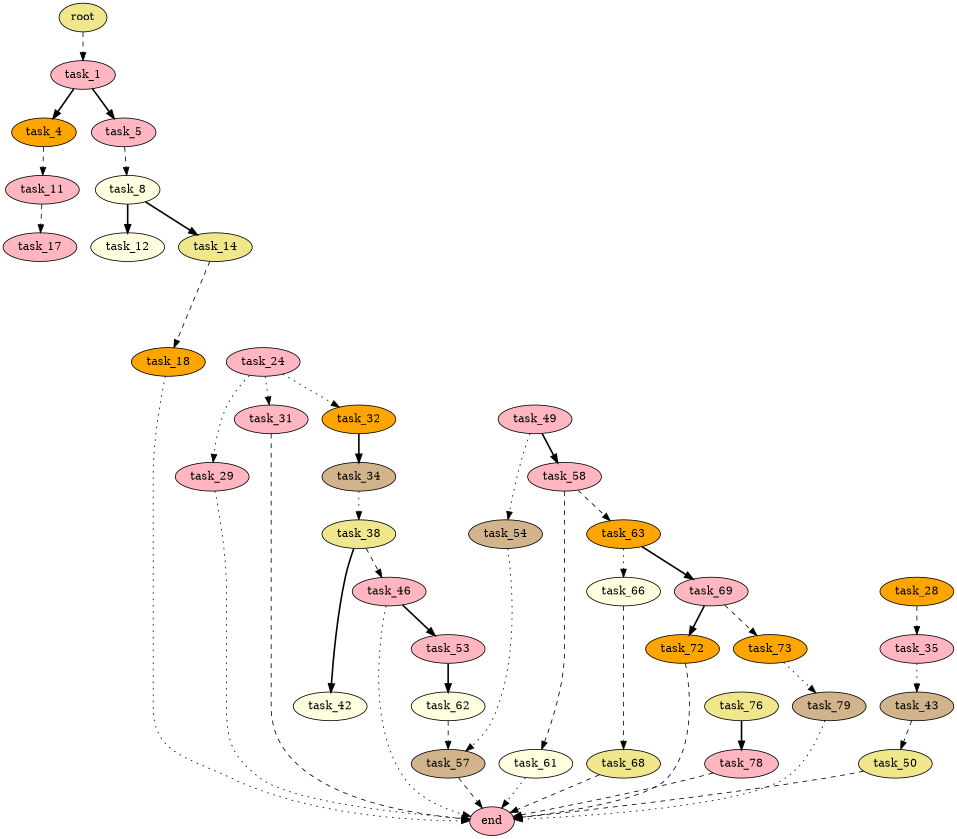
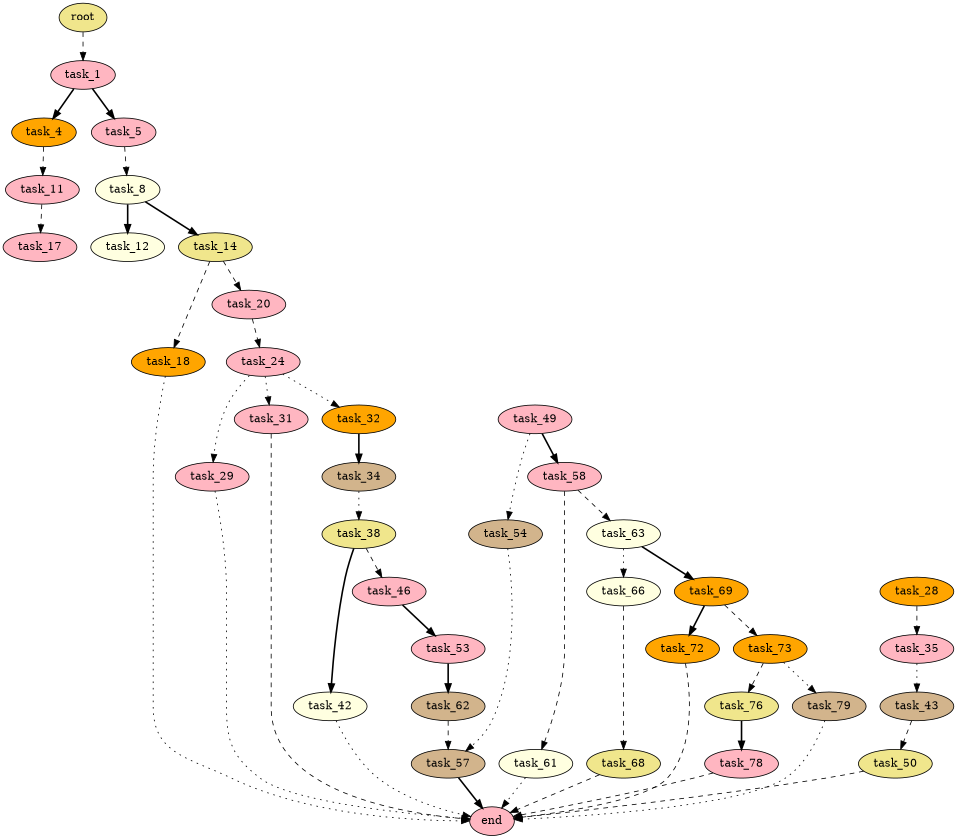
node "task_20": added
node "task_63": fillcolor orange -> lightyellow
node "task_69": fillcolor lightpink -> orange
edge "task_73" -> "task_76": added
node "task_62": fillcolor lightyellow -> tan
edge "task_46" -> "end": now "task_42" -> "end"
edge "task_57" -> "end": style dashed -> bold
